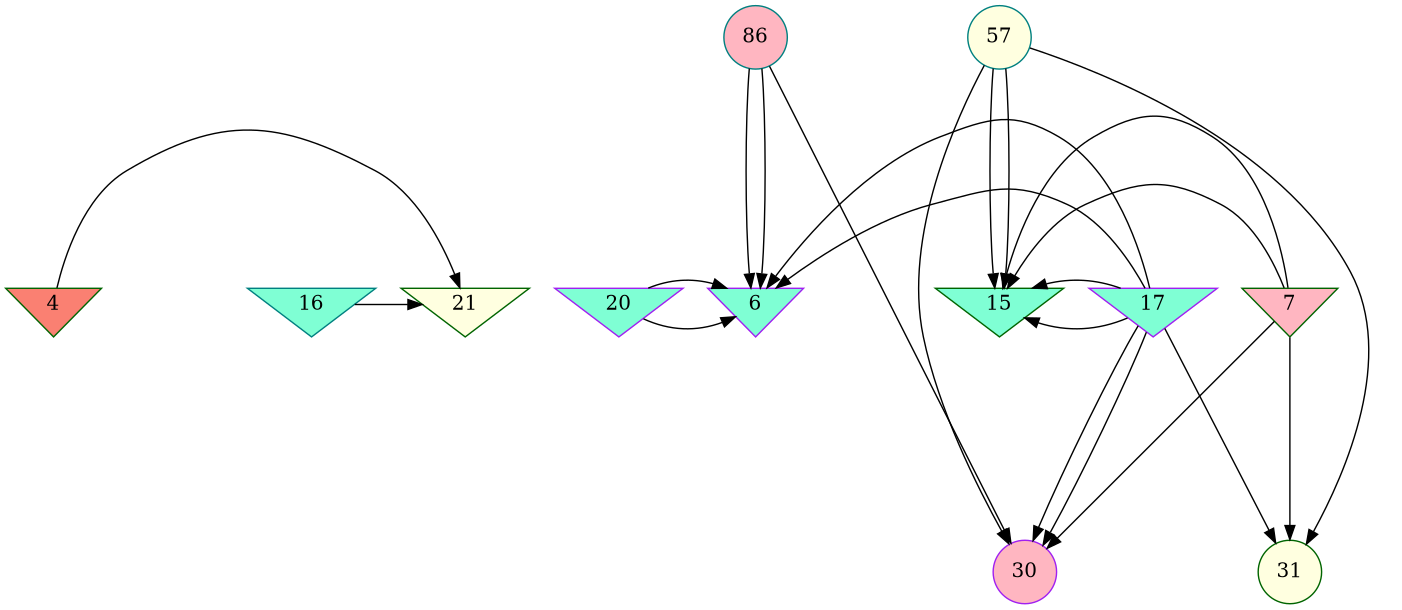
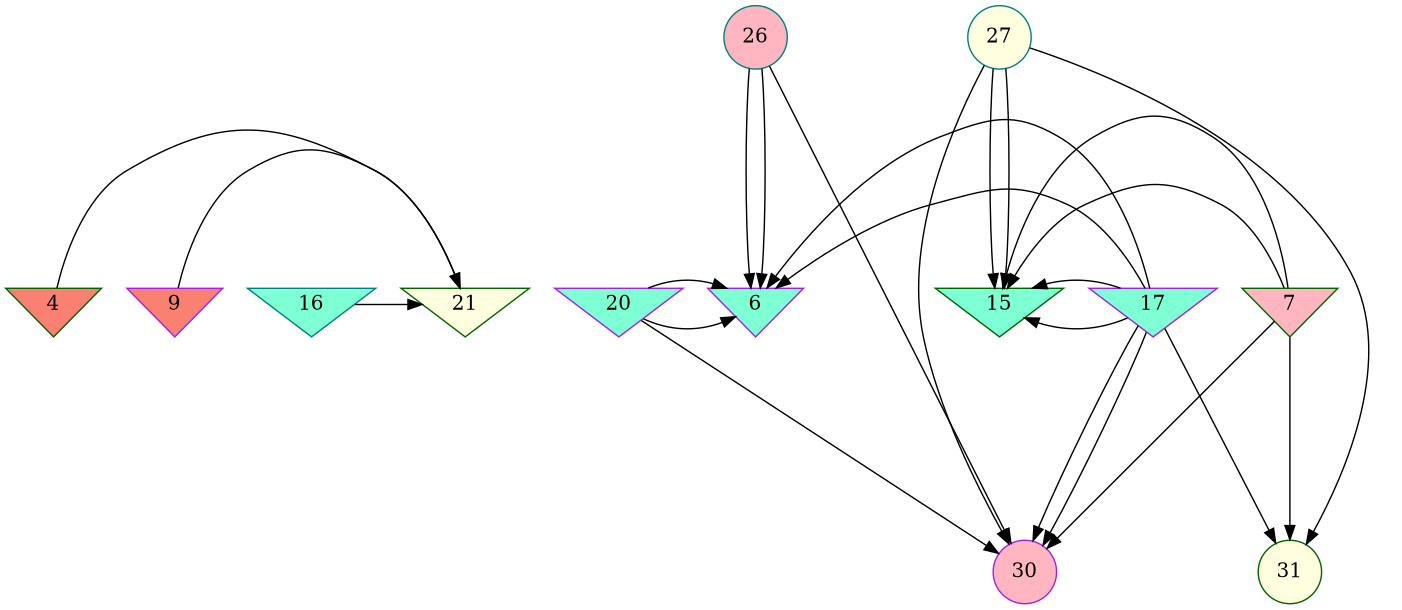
node "86": label "86" -> "26"
node "57": label "57" -> "27"
node "9": added
edge "20" -> "30": added
